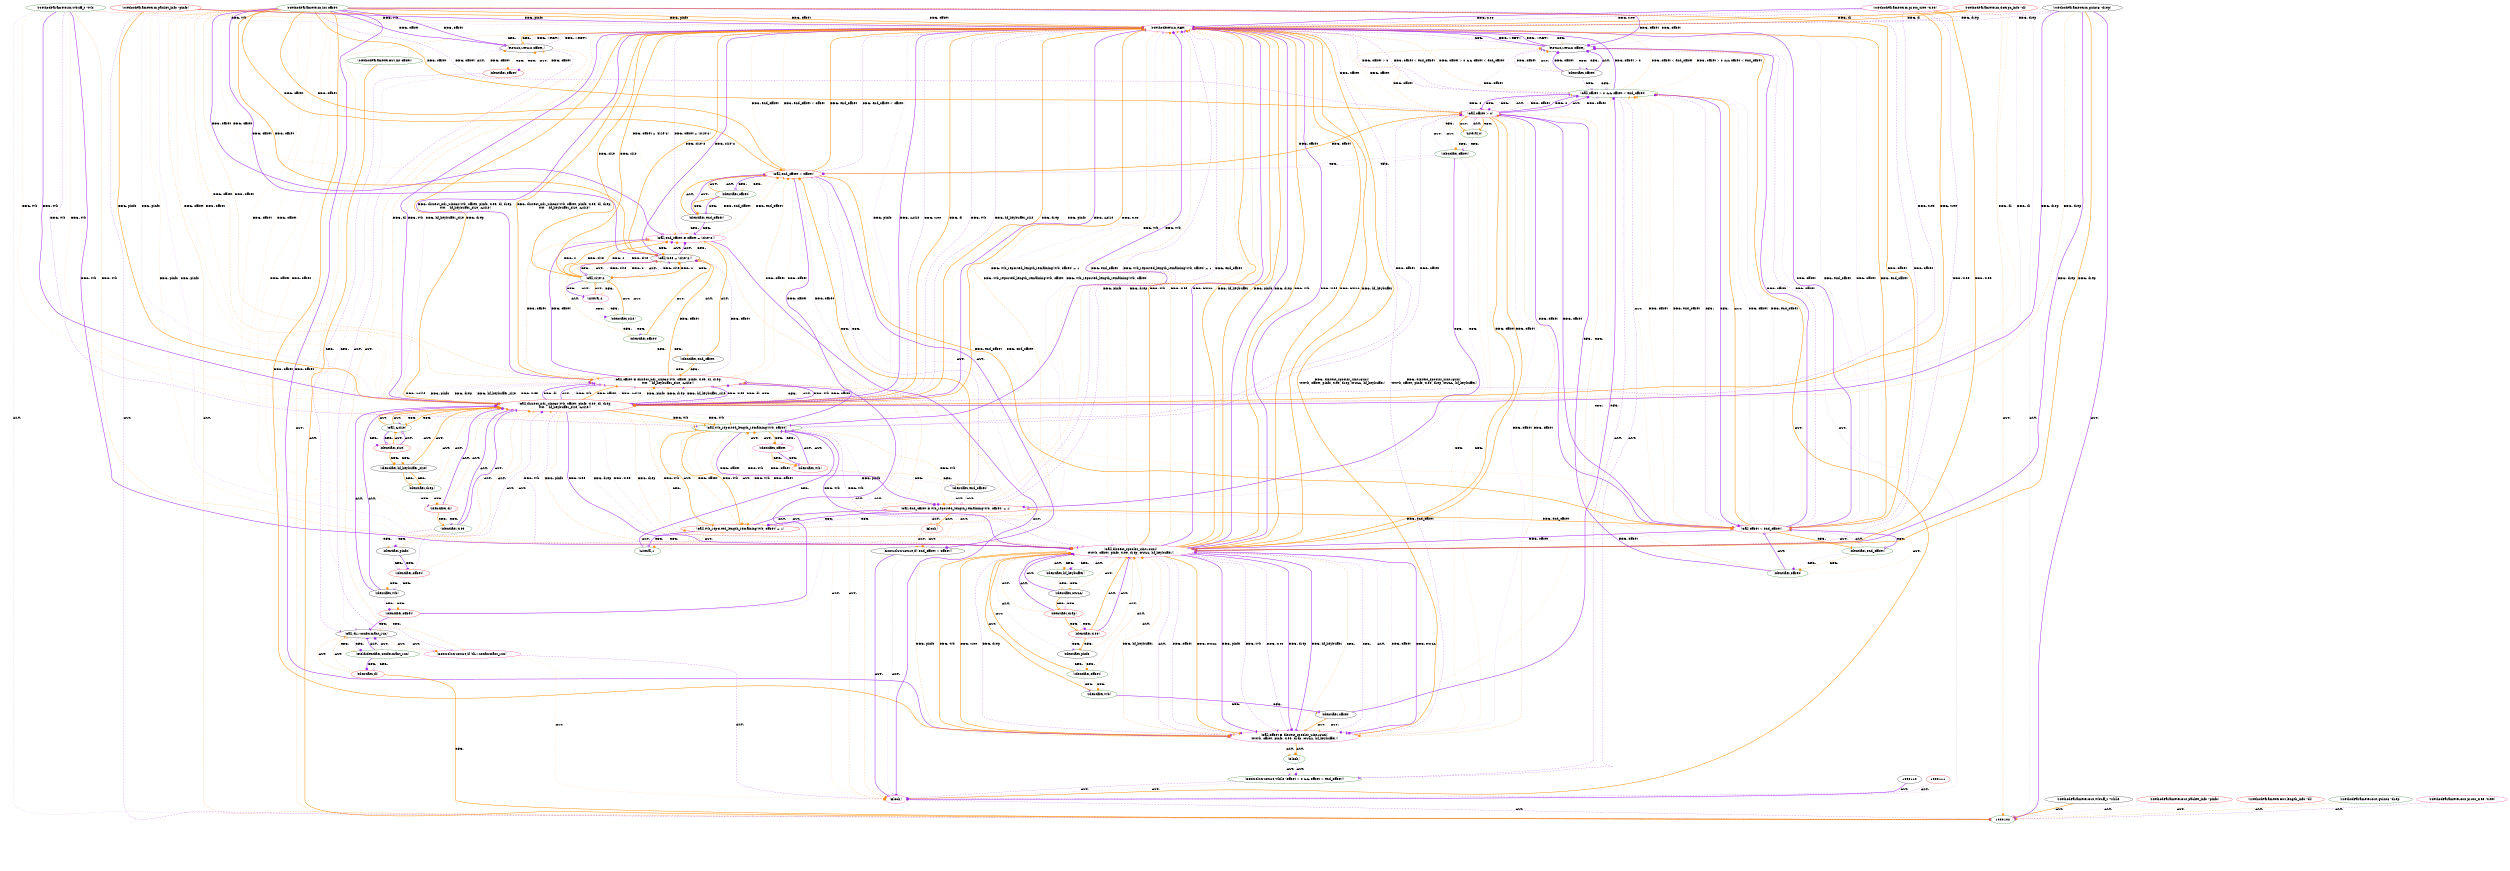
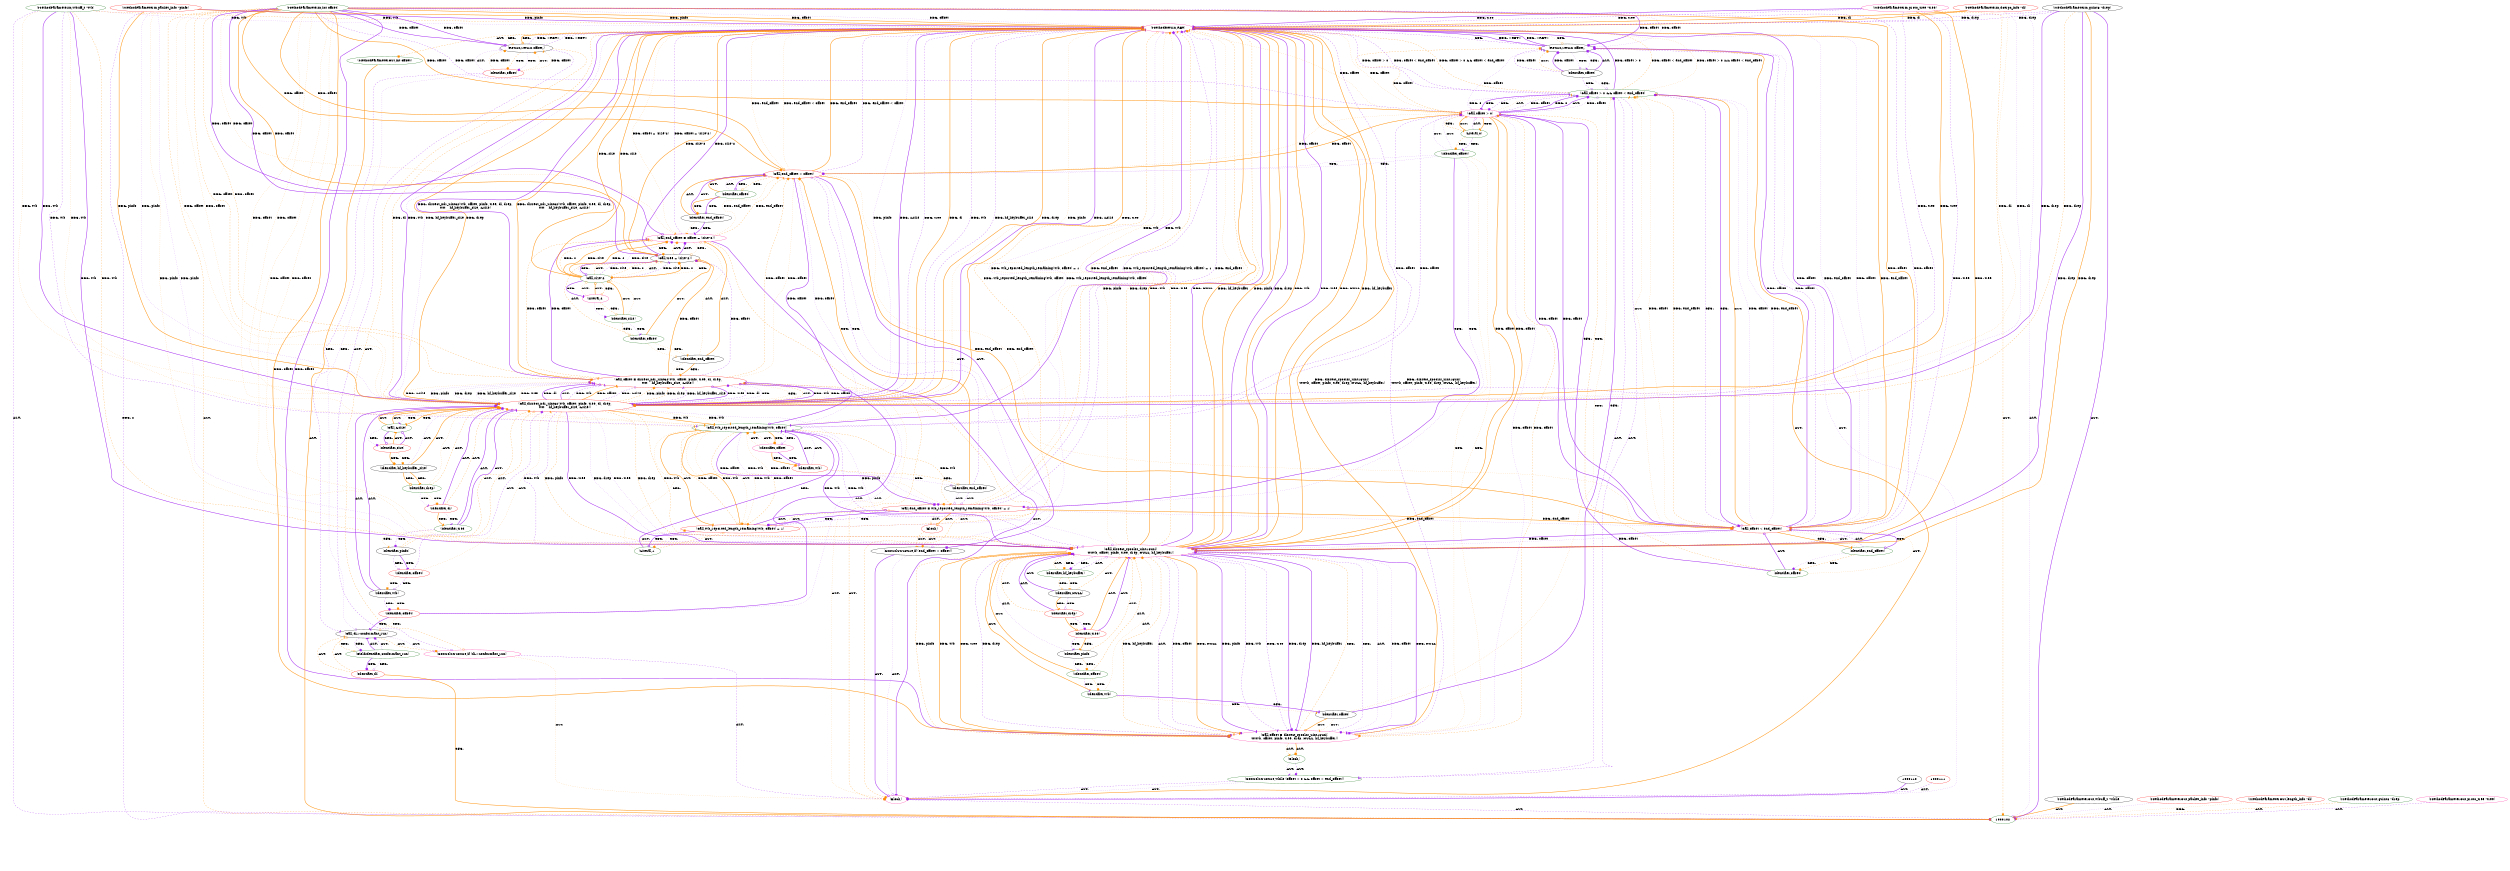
edge "(MethodParameterIn,packet_info *pinfo)" -> "1000102": label "AST: " -> "DDG: 2"
edge "(MethodReturn,RET)" -> "1000102": now "(MethodReturn,RET)" -> "(MethodParameterOut,int offset)"
edge "(MethodParameterOut,length_info *di)" -> "1000102": label "AST: " -> "DDG: "
edge "(MethodParameterIn,tvbuff_t *tvb)" -> "1000102": style dotted -> dashed
